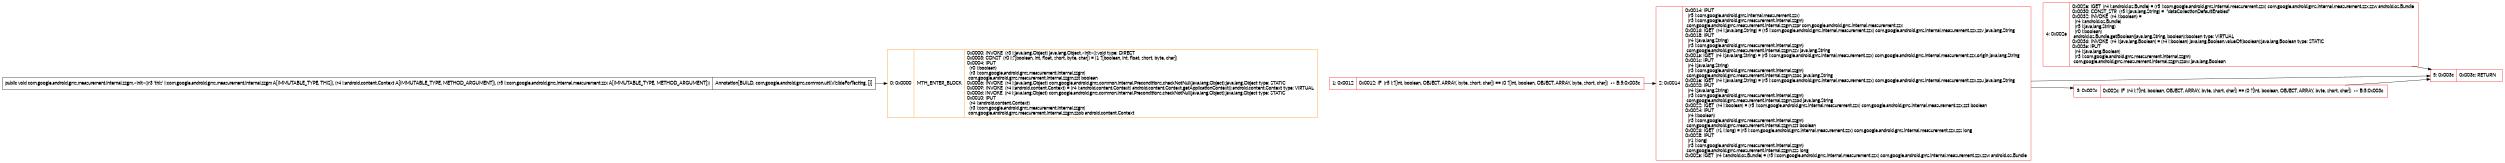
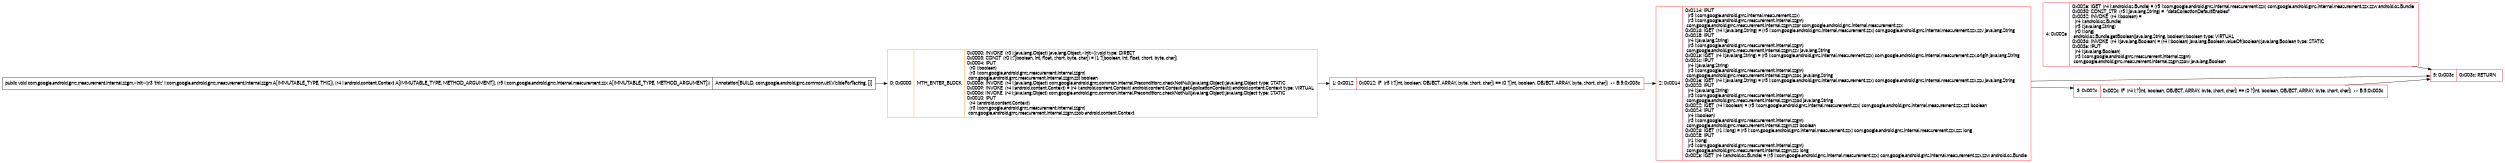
node "2: 0x0014": text "0x0014: IPUT" -> "0x0114: IPUT"
node "4: 0x002e": text "(r0 I:boolean)" -> "(r0 I:long)"
edge "0: 0x0000" -> "1: 0x0012": added
